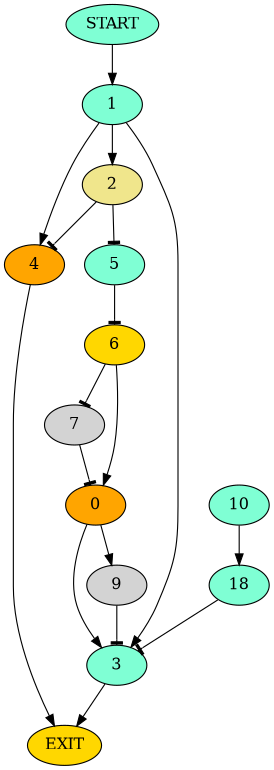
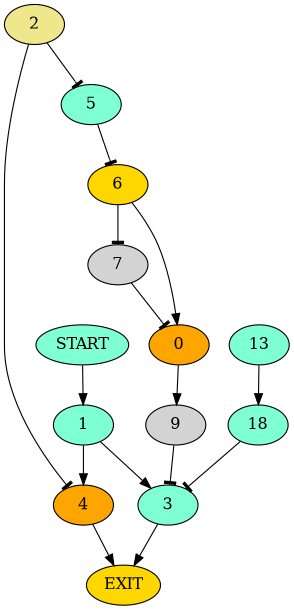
edge "1" -> "2": removed
node "10": label "10" -> "13"
edge "0" -> "3": removed
